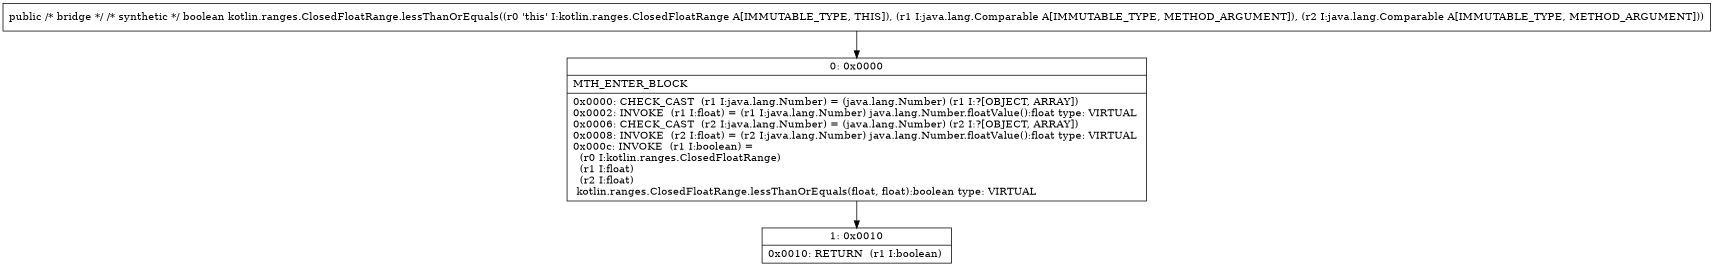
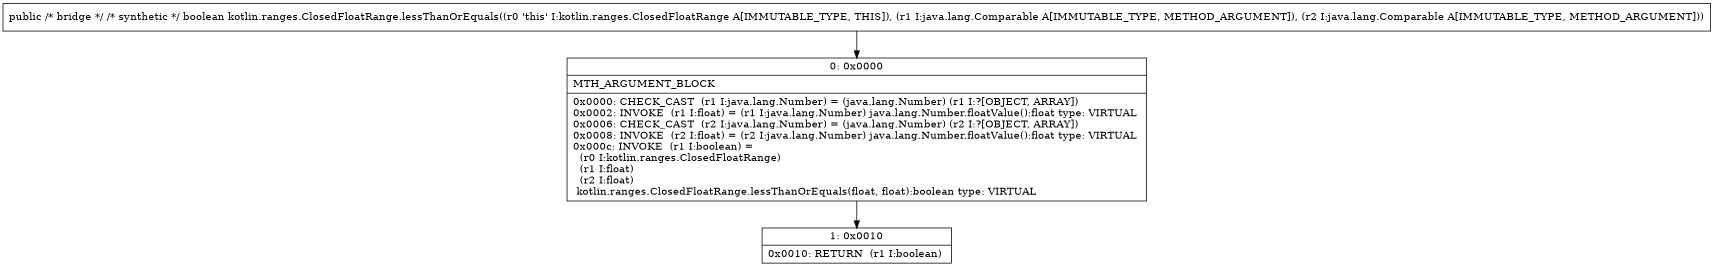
node "0: 0x0000": text "MTH_ENTER_BLOCK" -> "MTH_ARGUMENT_BLOCK"
